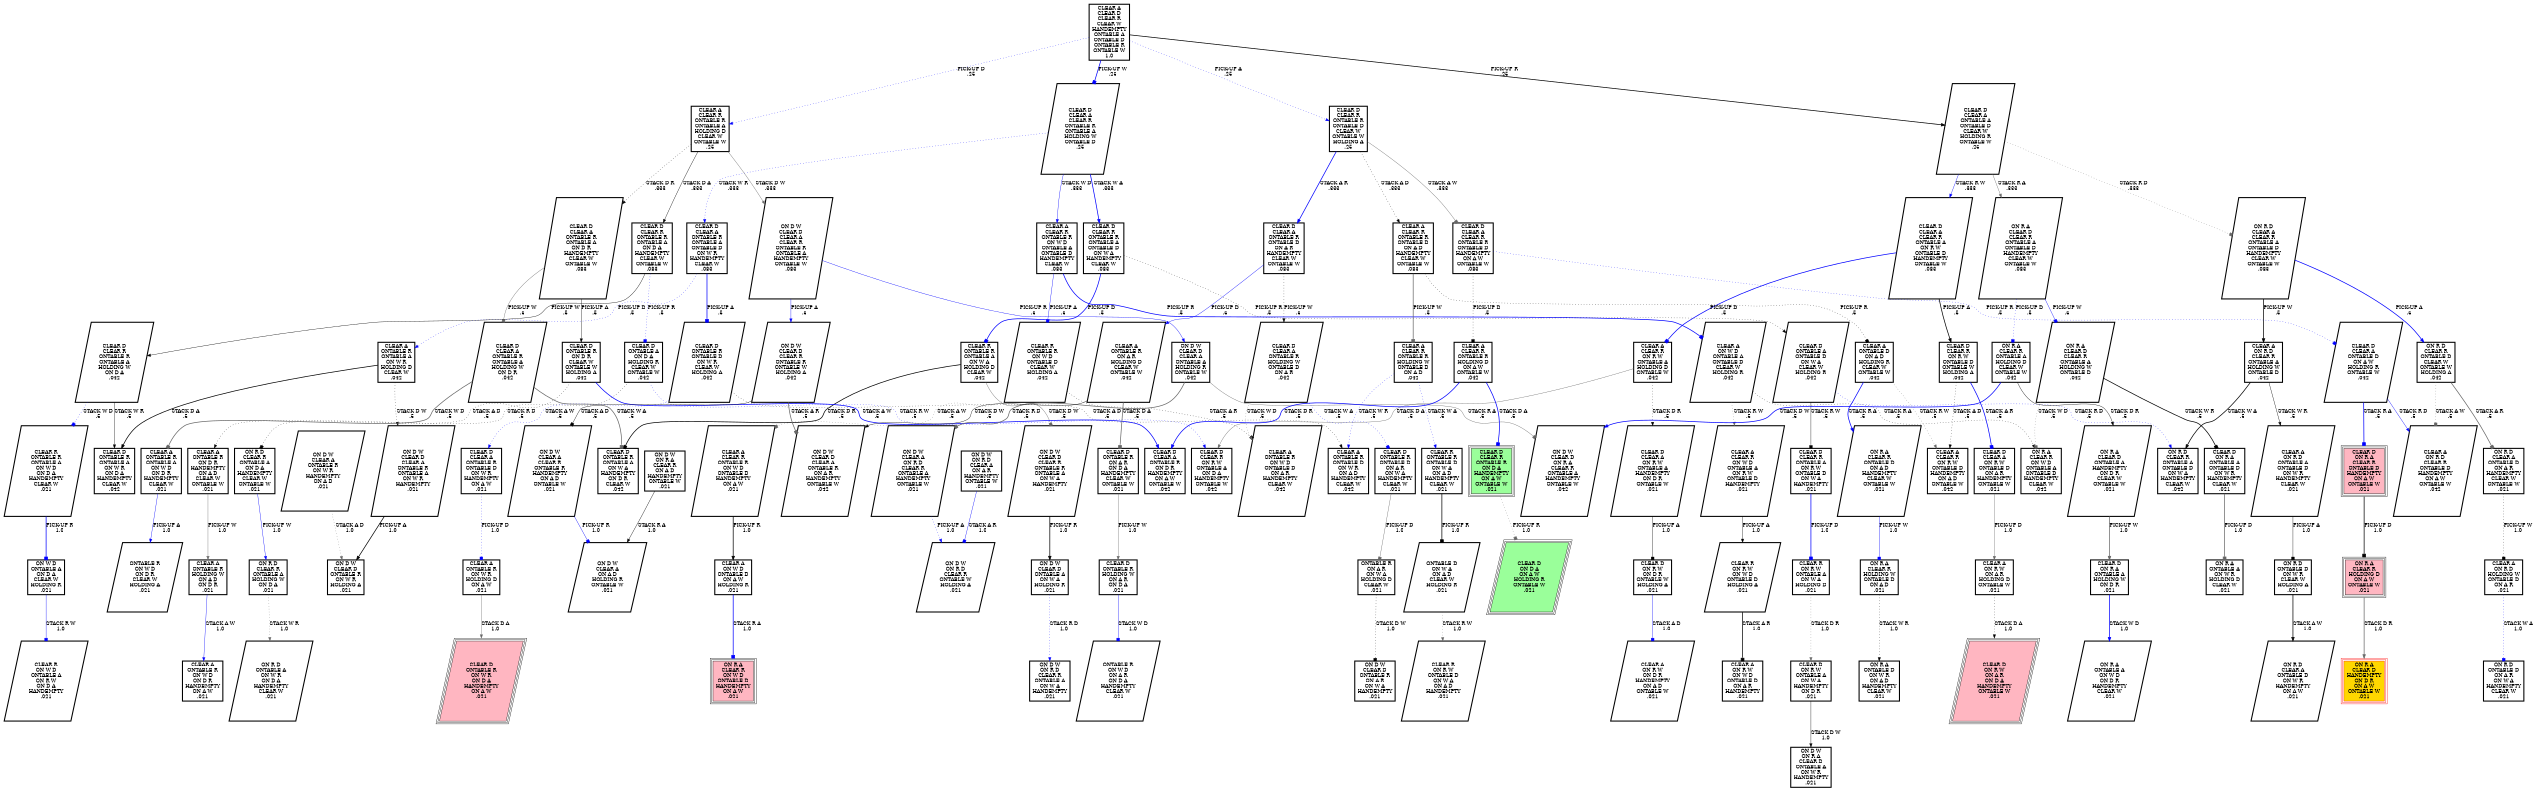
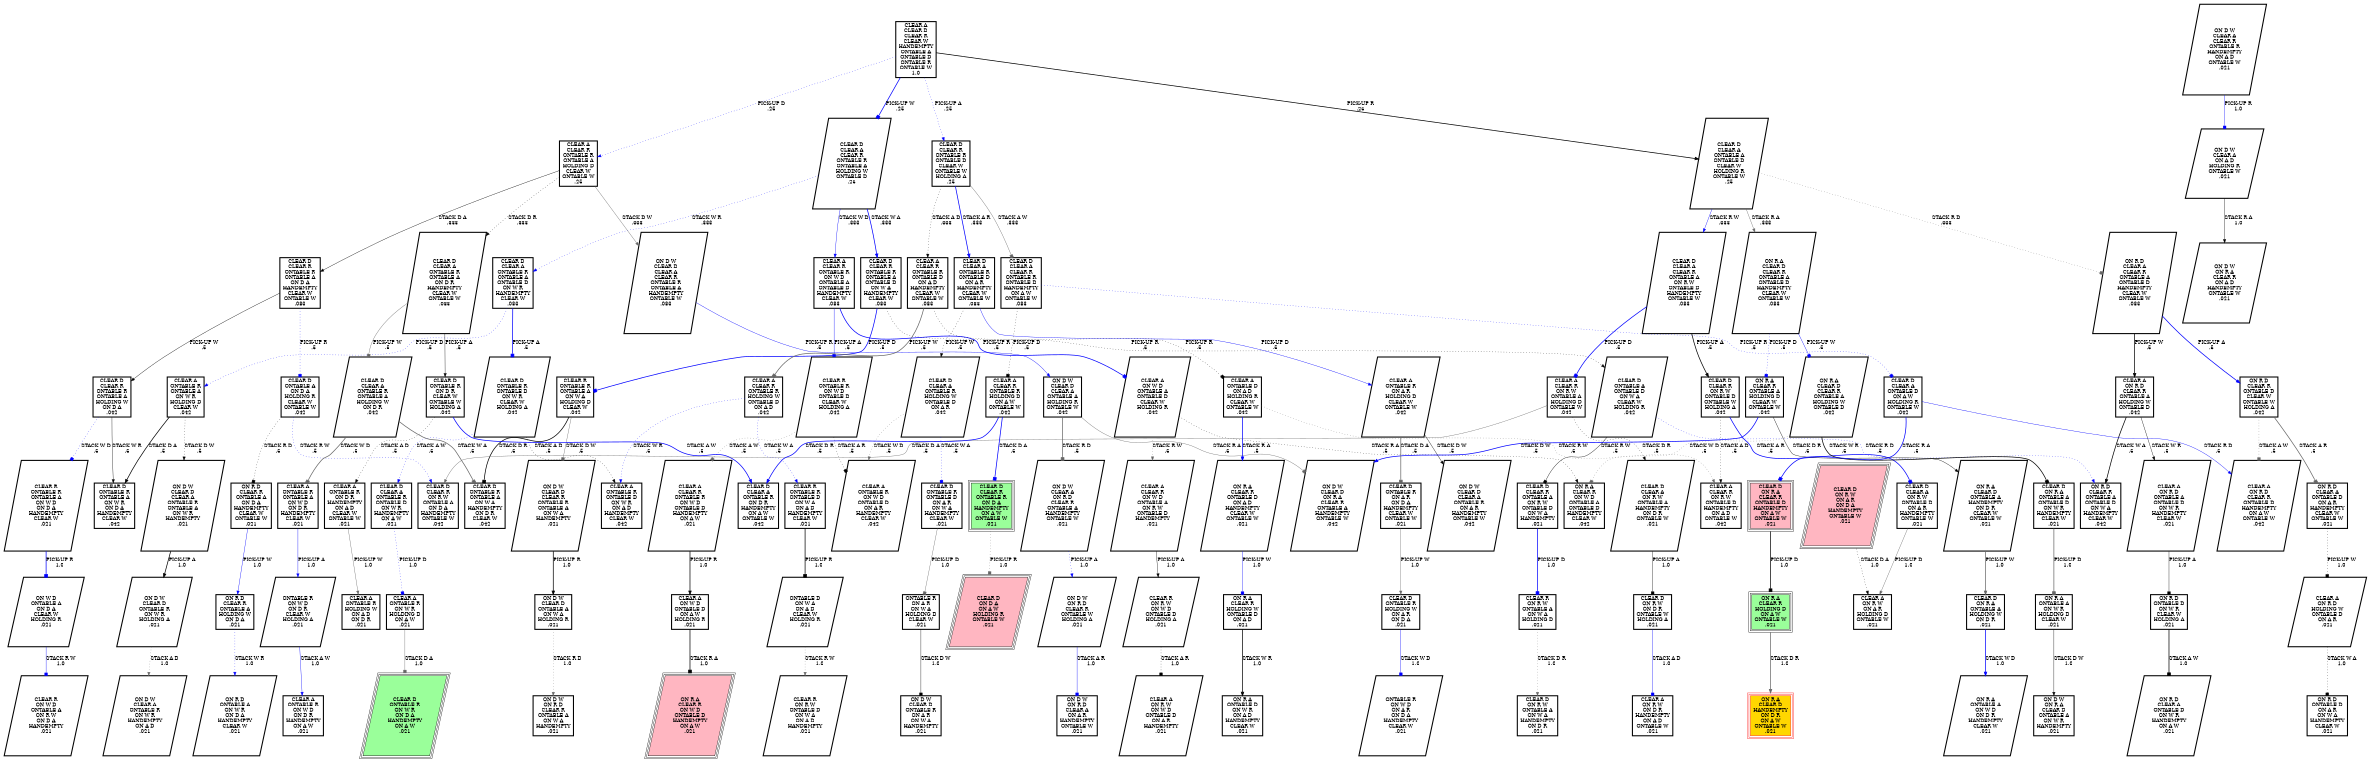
node "CLEAR D CLEAR R ONTABLE R ONTABLE A HOLDING W ON D A .042": shape parallelogram -> box
node "ON D W CLEAR D CLEAR R ONTABLE R ONTABLE W HOLDING A .042": removed
node "CLEAR D CLEAR A ONTABLE D ON A W HOLDING R ONTABLE W .042": shape parallelogram -> box
node "ON D W ON R A CLEAR R ON A D HANDEMPTY ONTABLE W .021": shape box -> parallelogram
edge "ON D W ON R A CLEAR R ON A D HANDEMPTY ONTABLE W .021" -> "ON D W CLEAR A ON A D HOLDING R ONTABLE W .021": reversed
edge "ON D W ON R D CLEAR A ON A R HANDEMPTY ONTABLE W .021" -> "ON D W ON R D CLEAR R ONTABLE W HOLDING A .021": reversed
edge "ON D W CLEAR A ONTABLE R ON W R HANDEMPTY ON A D .021" -> "ON D W CLEAR D ONTABLE R ON W R HOLDING A .021": reversed
node "ON W D ONTABLE A ON D A CLEAR W HOLDING R .021": shape box -> parallelogram
node "ON D W CLEAR D ONTABLE R ON W R HOLDING A .021": shape box -> parallelogram
node "CLEAR D ON D A ON A W HOLDING R ONTABLE W .021": fillcolor palegreen1 -> lightpink
node "ON R A CLEAR R HOLDING D ON A W ONTABLE W .021": fillcolor lightpink -> palegreen1
node "CLEAR A ON R D HOLDING W ONTABLE D ON A R .021": shape box -> parallelogram
edge "CLEAR A ONTABLE R ON W R HOLDING D ON A W .021" -> "CLEAR D ONTABLE R ON W R ON D A HANDEMPTY ON A W .021": arrowhead normal -> box
edge "CLEAR A ON R W ON A R HOLDING D ONTABLE W .021" -> "CLEAR D ON R W ON A R ON D A HANDEMPTY ONTABLE W .021": reversed
edge "ON R D CLEAR R ONTABLE A HOLDING W ON D A .021" -> "ON R D ONTABLE A ON W R ON D A HANDEMPTY CLEAR W .021": color gray40 -> blue
edge "ON R D ONTABLE D ON W R CLEAR W HOLDING A .021" -> "ON R D CLEAR A ONTABLE D ON W R HANDEMPTY ON A W .021": arrowhead normal -> box
edge "CLEAR A ON W D ONTABLE D ON A W HOLDING R .021" -> "ON R A CLEAR R ON W D ONTABLE D HANDEMPTY ON A W .021": color blue -> black
edge "CLEAR A ONTABLE R HOLDING W ON A D ON D R .021" -> "CLEAR A ONTABLE R ON W D ON D R HANDEMPTY ON A W .021": now "ONTABLE R ON W D ON D R CLEAR W HOLDING A .021" -> "CLEAR A ONTABLE R ON W D ON D R HANDEMPTY ON A W .021"
edge "ON D W CLEAR D ONTABLE A ON W A HOLDING R .021" -> "ON D W ON R D CLEAR R ONTABLE A ON W A HANDEMPTY .021": color blue -> gray40
edge "ONTABLE R ON A R ON W A HOLDING D CLEAR W .021" -> "ON D W CLEAR D ONTABLE R ON A R ON W A HANDEMPTY .021": style dotted -> solid
edge "ON R A CLEAR R HOLDING W ONTABLE D ON A D .021" -> "ON R A ONTABLE D ON W R ON A D HANDEMPTY CLEAR W .021": style dotted -> bold
edge "CLEAR A ON R D HOLDING W ONTABLE D ON A R .021" -> "ON R D ONTABLE D ON A R ON W A HANDEMPTY CLEAR W .021": color blue -> black
edge "CLEAR R ON R W ON W D ONTABLE D HOLDING A .021" -> "CLEAR A ON R W ON W D ONTABLE D ON A R HANDEMPTY .021": style bold -> dotted
node "CLEAR D ONTABLE R ON W R ON D A HANDEMPTY ON A W .021": fillcolor lightpink -> palegreen1
node "ON R A CLEAR R ON W D ONTABLE D HANDEMPTY ON A W .021": shape box -> parallelogram
node "CLEAR A ON R W ON D R HANDEMPTY ON A D ONTABLE W .021": shape parallelogram -> box
node "CLEAR A ON R W ON W D ONTABLE D ON A R HANDEMPTY .021": shape box -> parallelogram
edge "CLEAR D ON R W ONTABLE A ON W A HANDEMPTY ON D R .021" -> "ON D W ON R A CLEAR D ONTABLE A ON W R HANDEMPTY .021": now "ON R A ONTABLE A ON W R HOLDING D CLEAR W .021" -> "ON D W ON R A CLEAR D ONTABLE A ON W R HANDEMPTY .021"
